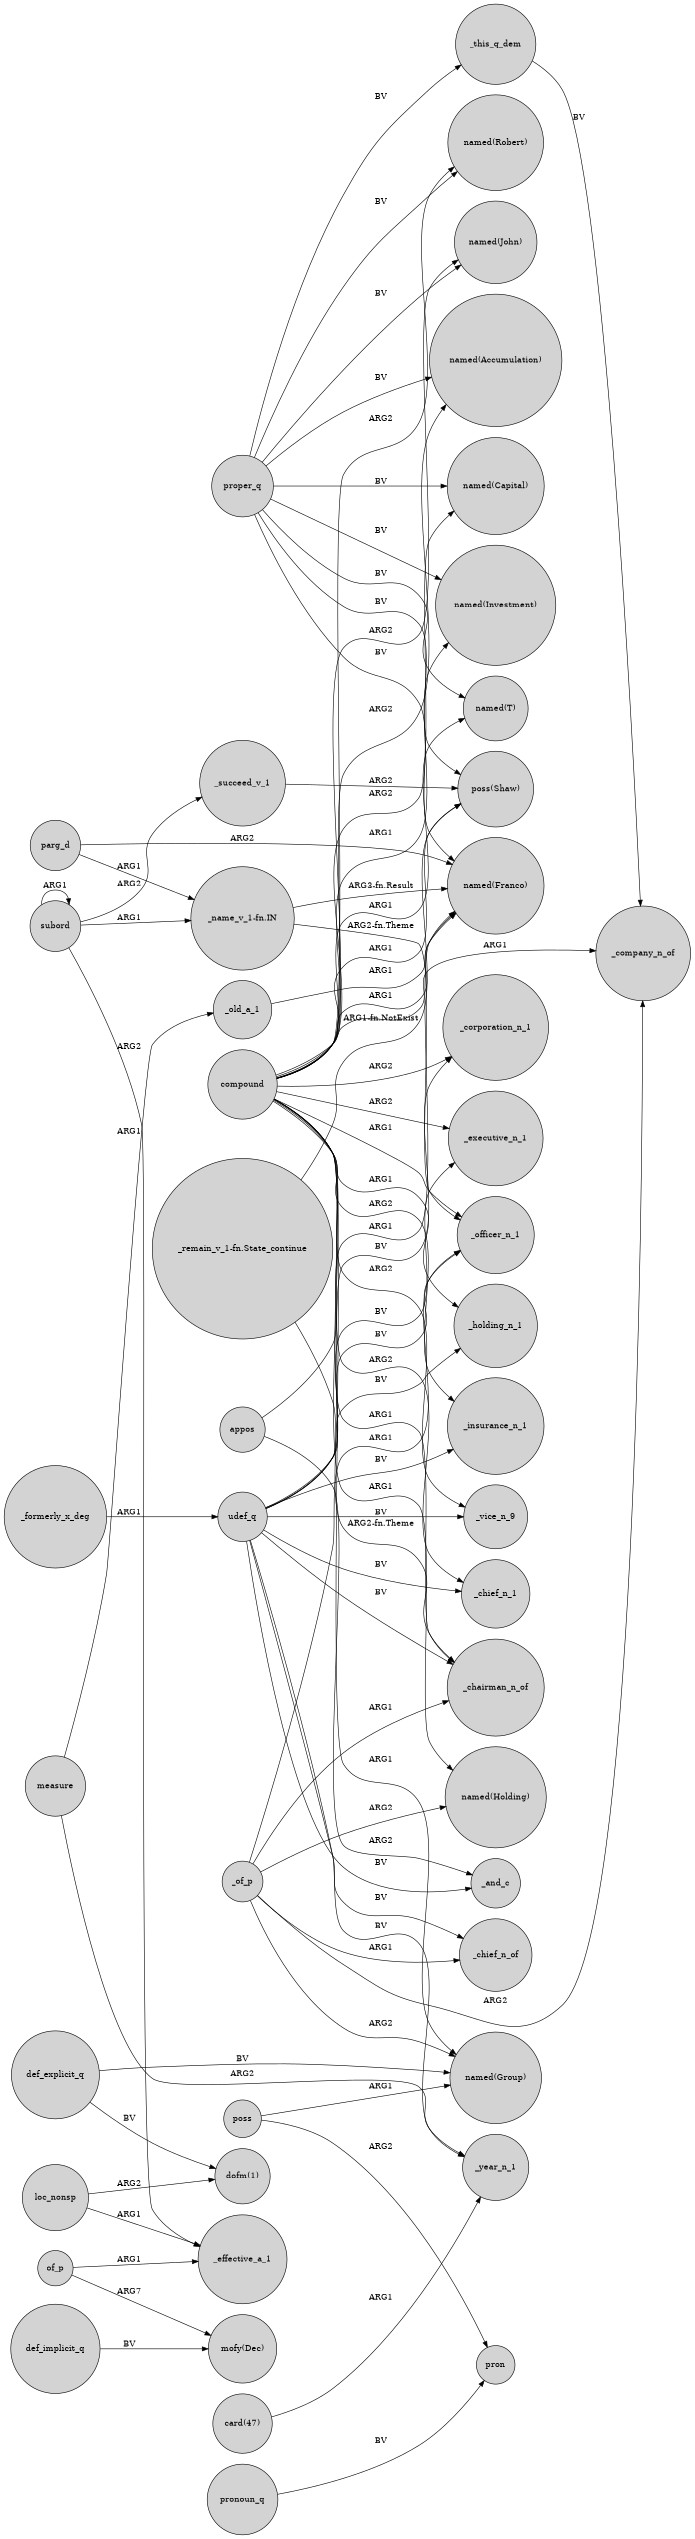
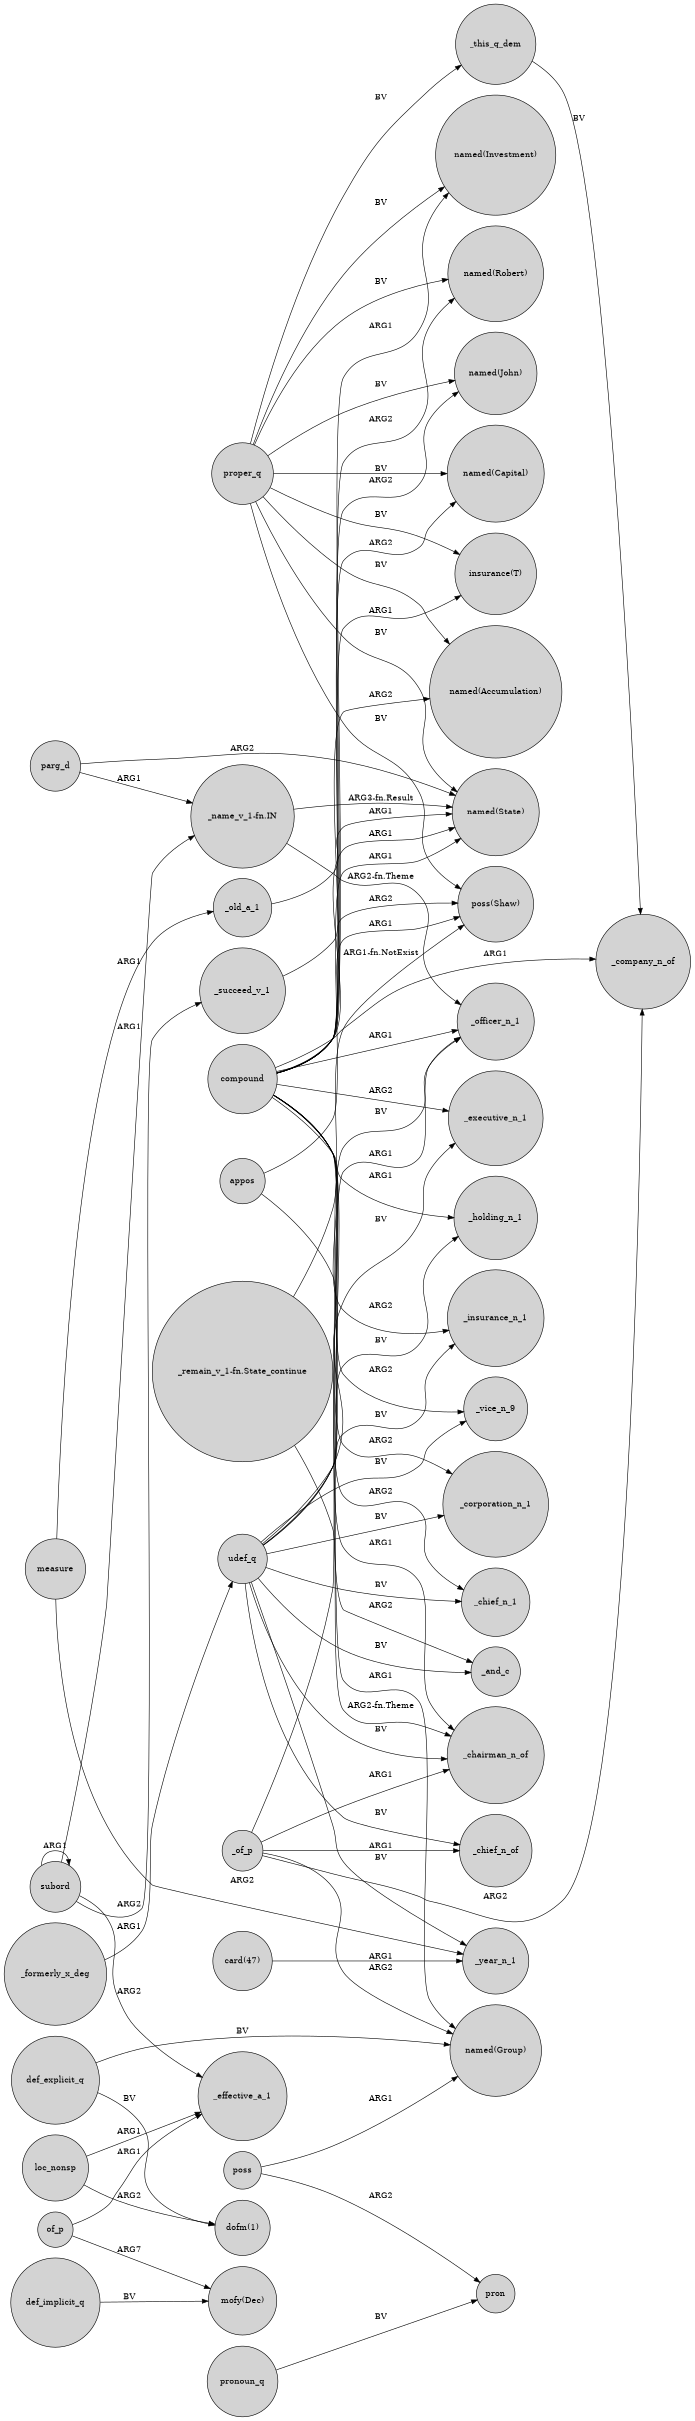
node "named(T)": label "named(T)" -> "insurance(T)"
node "named(Franco)": label "named(Franco)" -> "named(State)"
node "named(Holding)": removed
